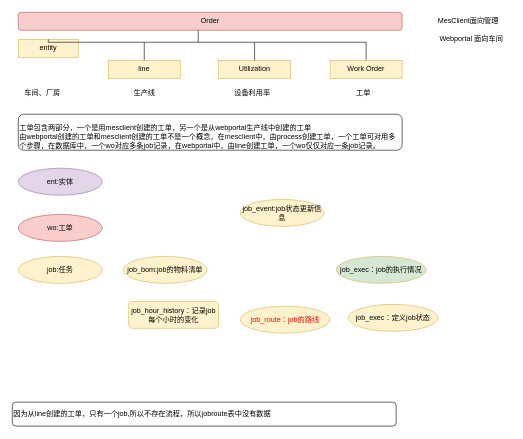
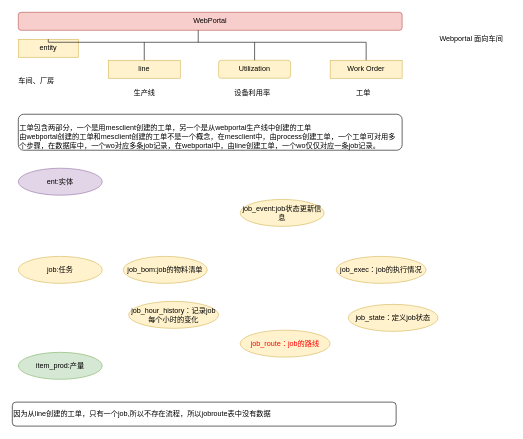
node "Order": label "Order" -> "WebPortal"
node "MesClient面向管理": removed
node "Utilization": shape rectangle -> rounded rectangle
node "车间、厂房": moved (42, 93) -> (36, 81)
node "wo:工单": removed
node "job_exec：job的执行情况": fillcolor #d5e8d4 -> #fff2cc
node "job_hour_history：记录job每个小时的变化": shape rounded rectangle -> ellipse
node "job_exec：定义job状态": label "job_exec：定义job状态" -> "job_state：定义job状态"
node "job_route：job的路线": moved (285, 320) -> (285, 344)
node "item_prod:产量": added
